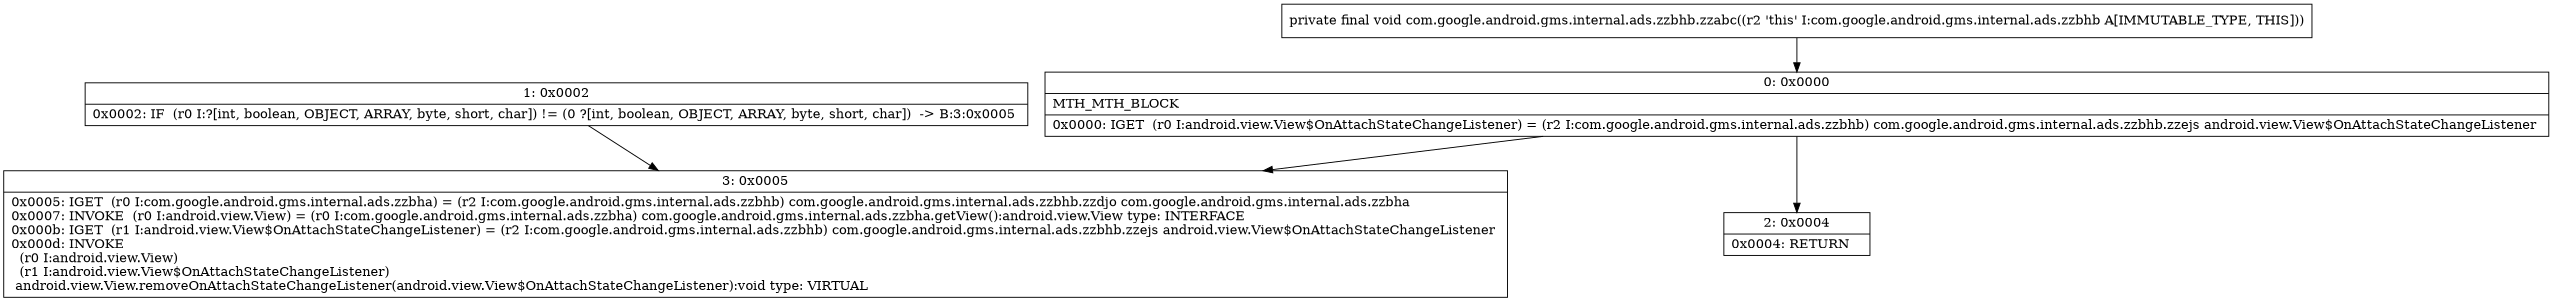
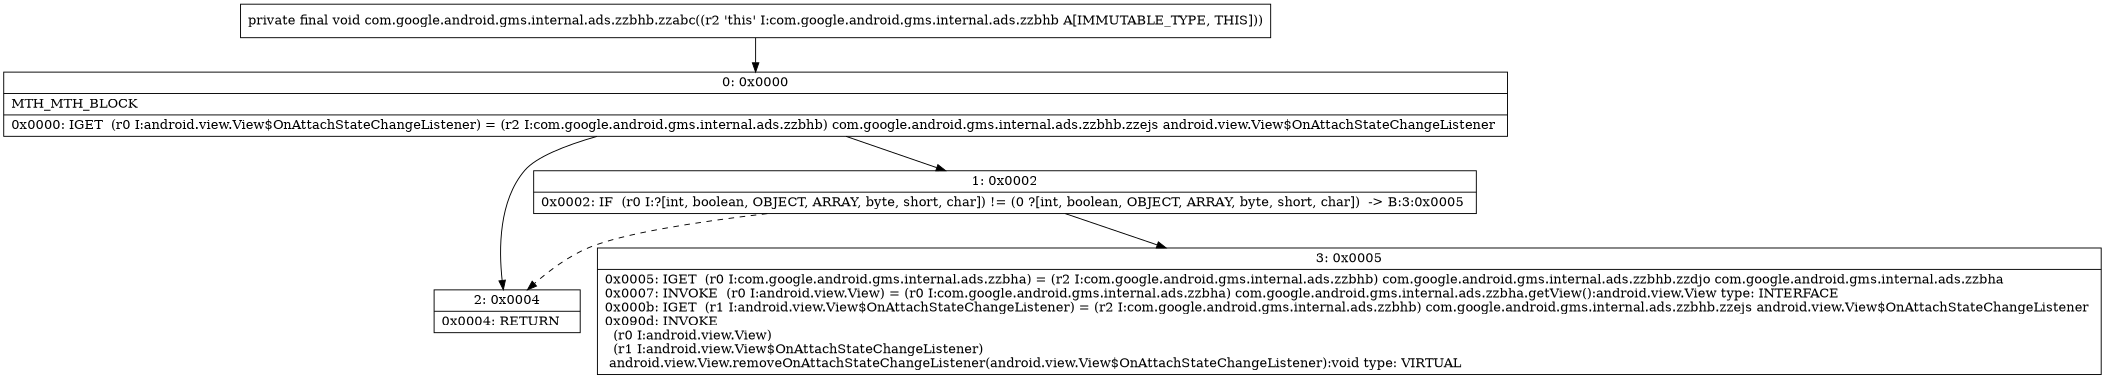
edge "0: 0x0000" -> "3: 0x0005": now "0: 0x0000" -> "1: 0x0002"
edge "1: 0x0002" -> "2: 0x0004": added
node "3: 0x0005": text "0x000d: INVOKE" -> "0x090d: INVOKE"
